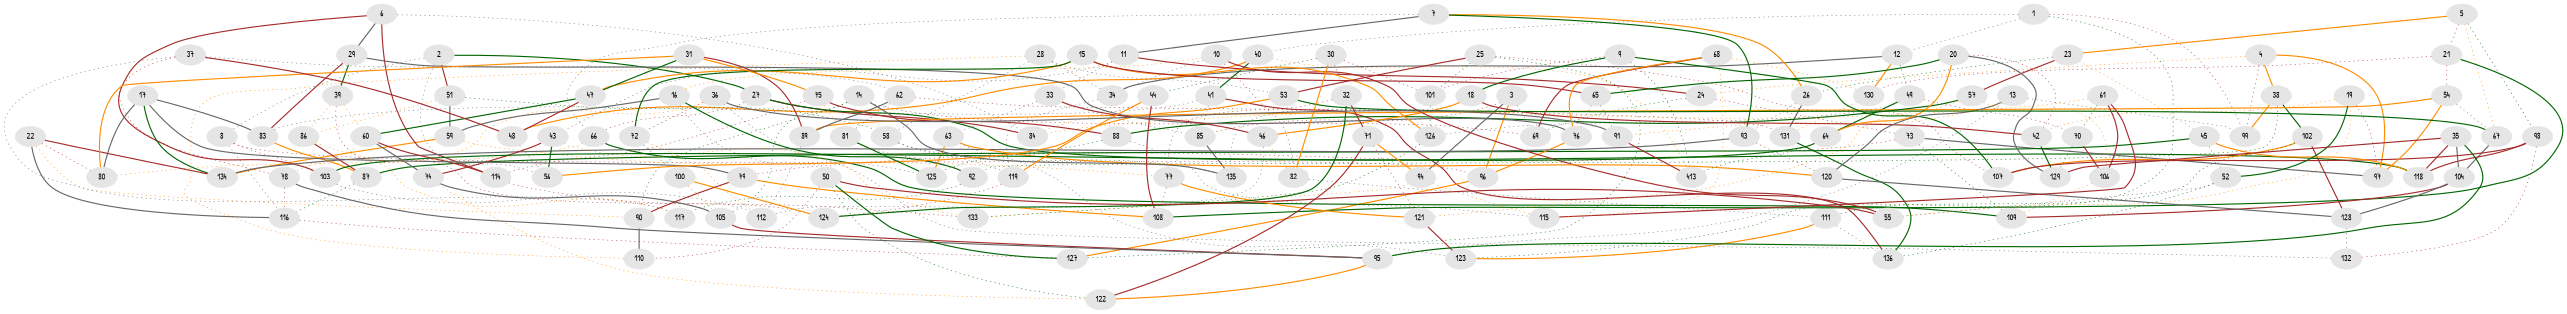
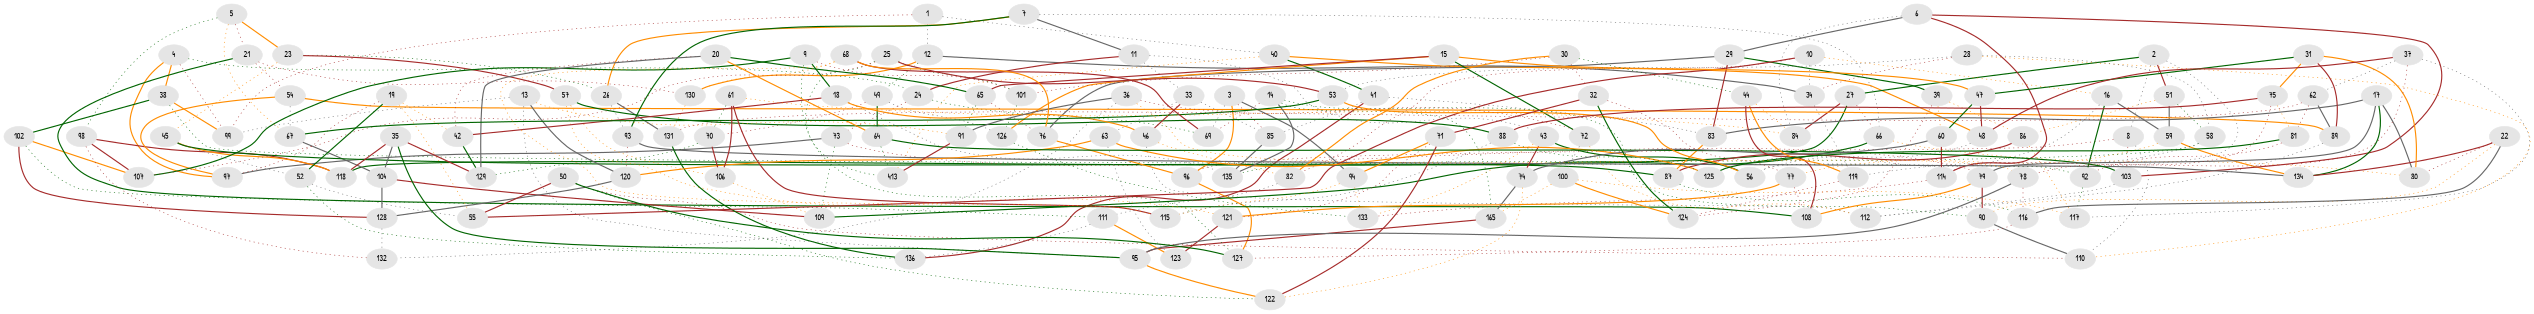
edge "4" -- "24": color darkorange -> darkgreen
edge "8" -- "116": now "8" -- "110"
node "105": label "105" -> "165"
edge "1" -- "123": removed
